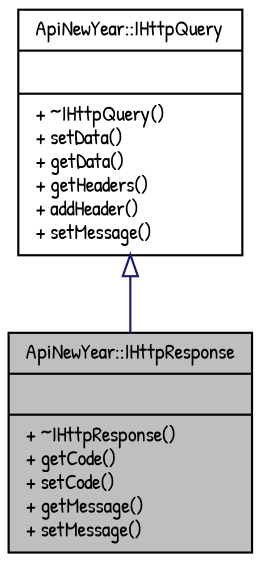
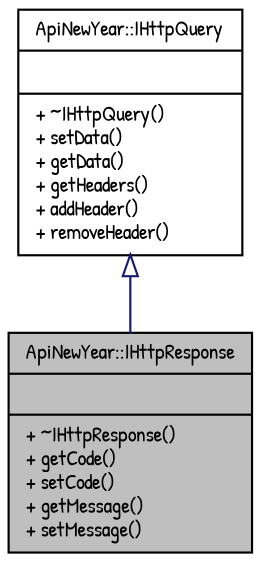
node "ApiNewYear::IHttpQuery": text "+ setMessage()" -> "+ removeHeader()"
